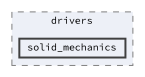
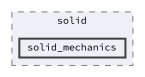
cluster "drivers": label "drivers" -> "solid"
